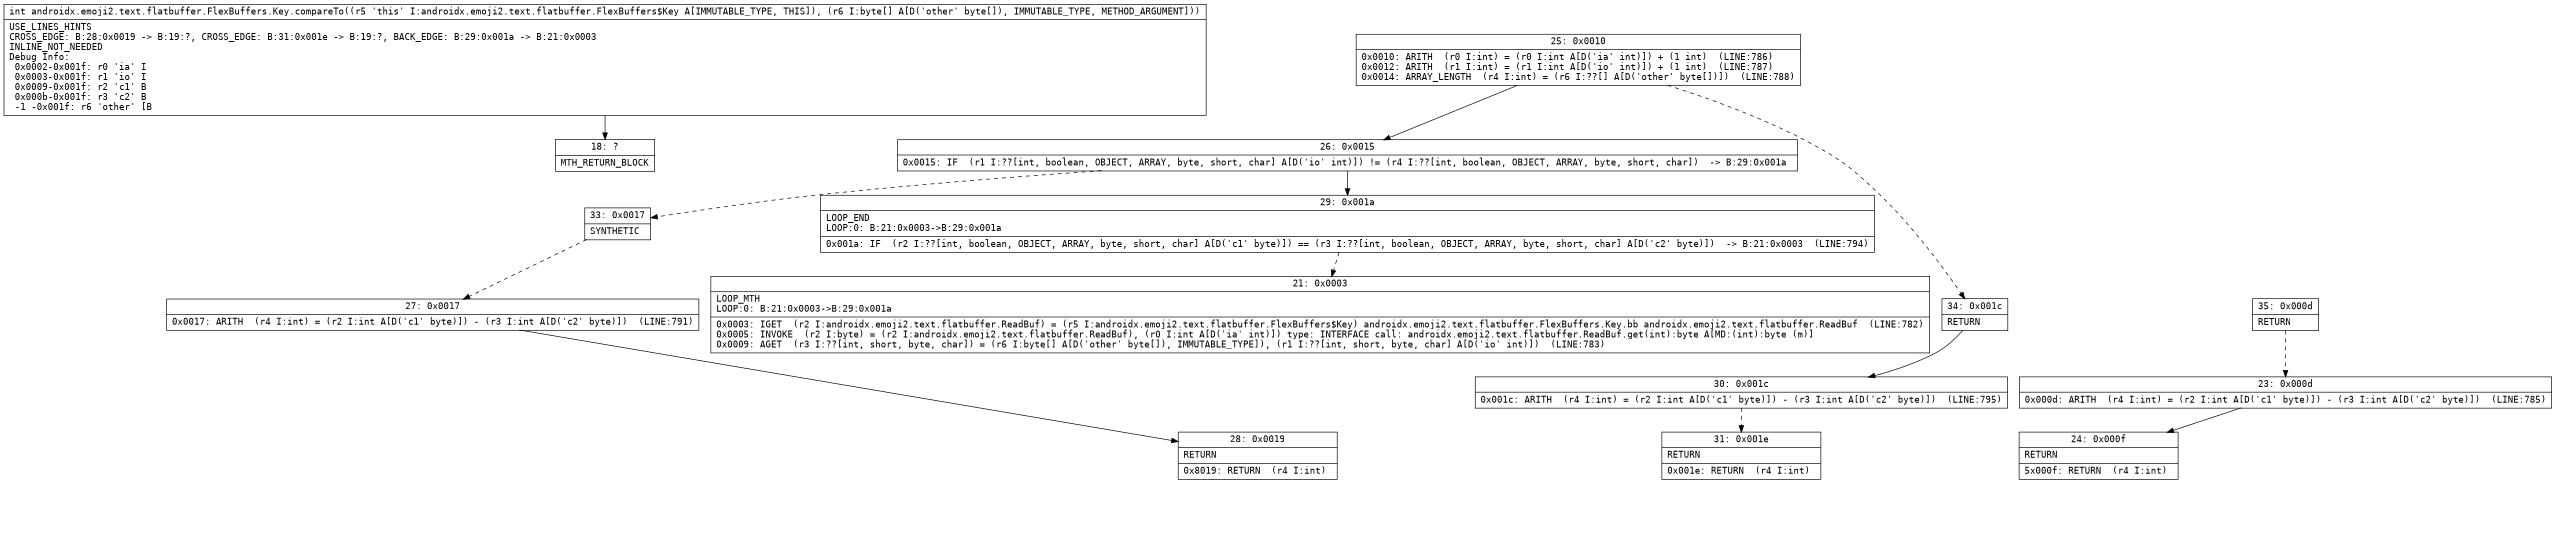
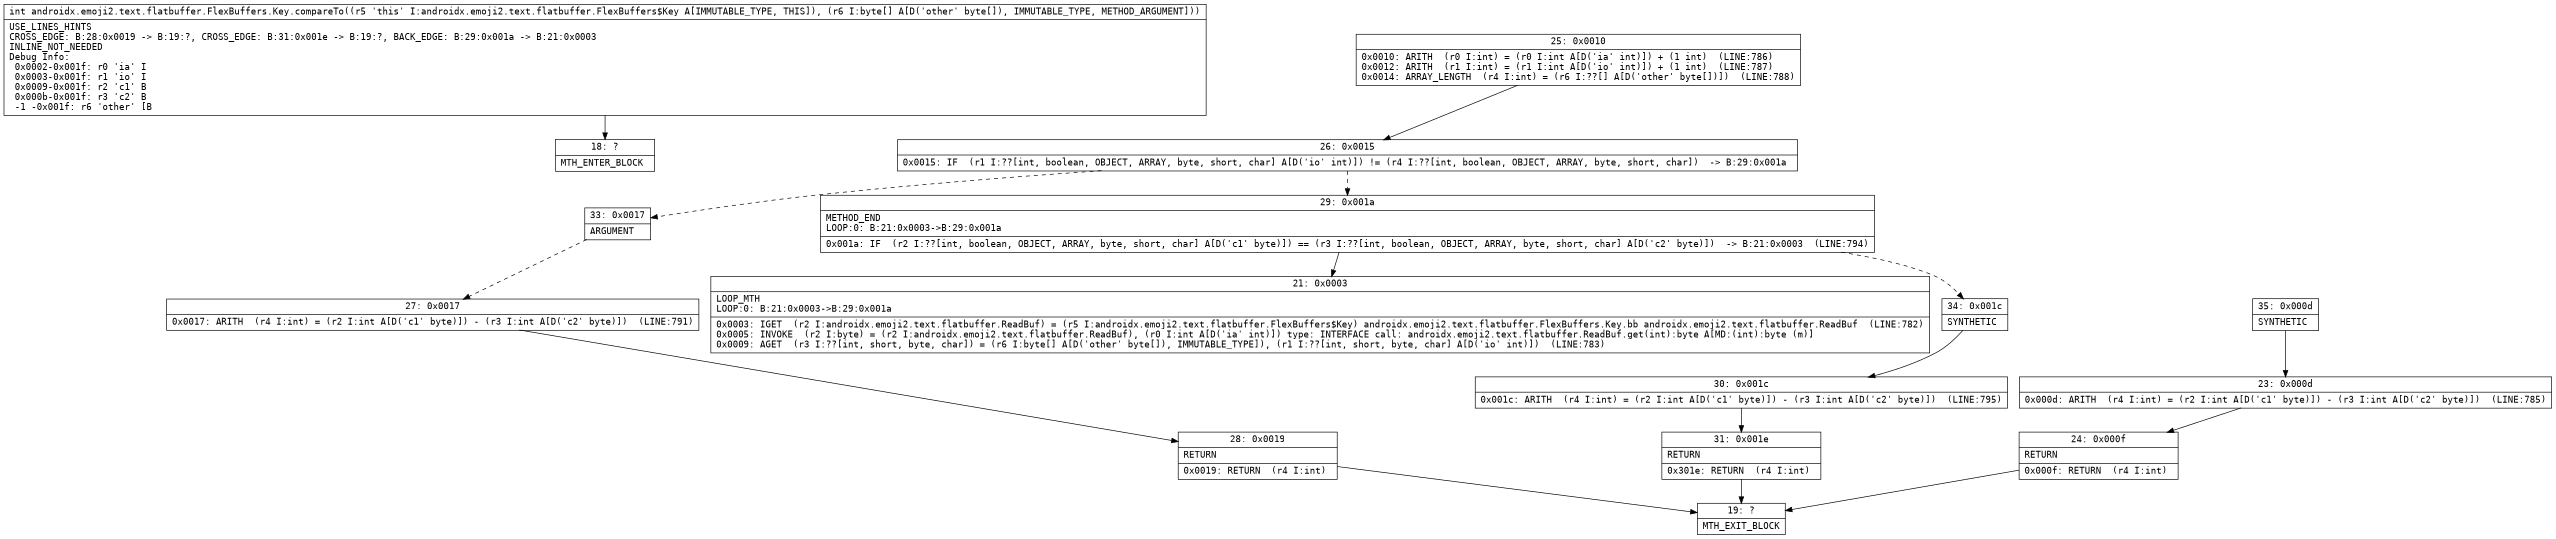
edge "25: 0x0010" -> "34: 0x001c": now "29: 0x001a" -> "34: 0x001c"
node "18: ?": text "MTH_RETURN_BLOCK" -> "MTH_ENTER_BLOCK"
edge "26: 0x0015" -> "29: 0x001a": style solid -> dashed
node "29: 0x001a": text "LOOP_END" -> "METHOD_END"
node "33: 0x0017": text "SYNTHETIC" -> "ARGUMENT"
edge "29: 0x001a" -> "21: 0x0003": style dashed -> solid
node "34: 0x001c": text "RETURN" -> "SYNTHETIC"
node "35: 0x000d": text "RETURN" -> "SYNTHETIC"
edge "35: 0x000d" -> "23: 0x000d": style dashed -> solid
edge "30: 0x001c" -> "31: 0x001e": style dashed -> solid
node "28: 0x0019": text "0x8019: RETURN  (r4 I:int)" -> "0x0019: RETURN  (r4 I:int)"
node "31: 0x001e": text "0x001e: RETURN  (r4 I:int)" -> "0x301e: RETURN  (r4 I:int)"
node "24: 0x000f": text "5x000f: RETURN  (r4 I:int)" -> "0x000f: RETURN  (r4 I:int)"
node "19: ?": added
